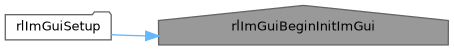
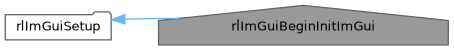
edge "rlImGuiSetup" -> "rlImGuiBeginInitImGui": reversed
